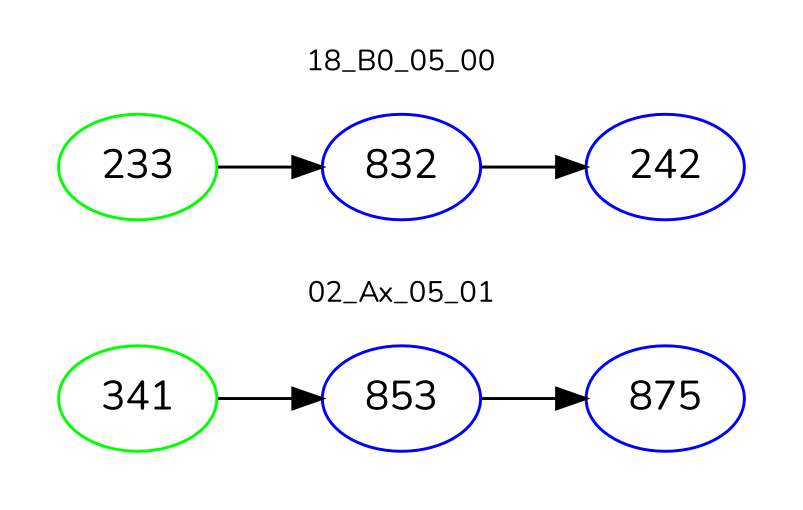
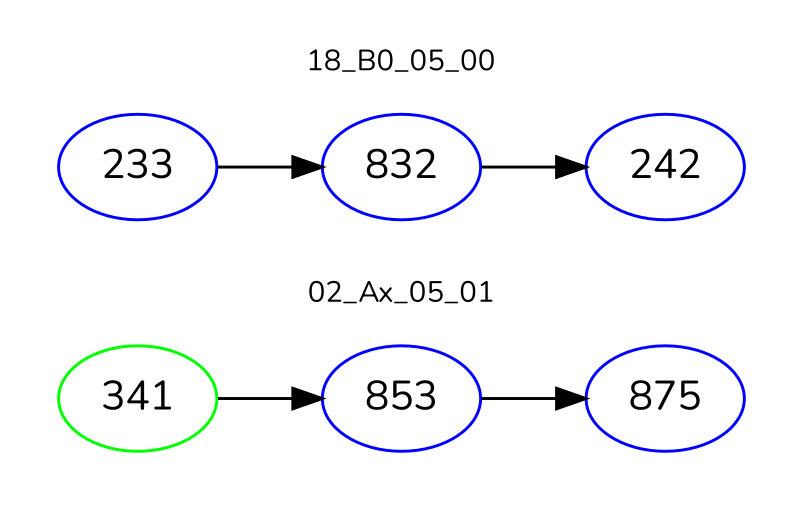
node "233": color green -> blue
